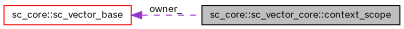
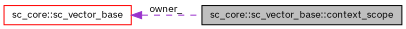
node "sc_core::sc_vector_core::context_scope": label "sc_core::sc_vector_core::context_scope" -> "sc_core::sc_vector_base::context_scope"
